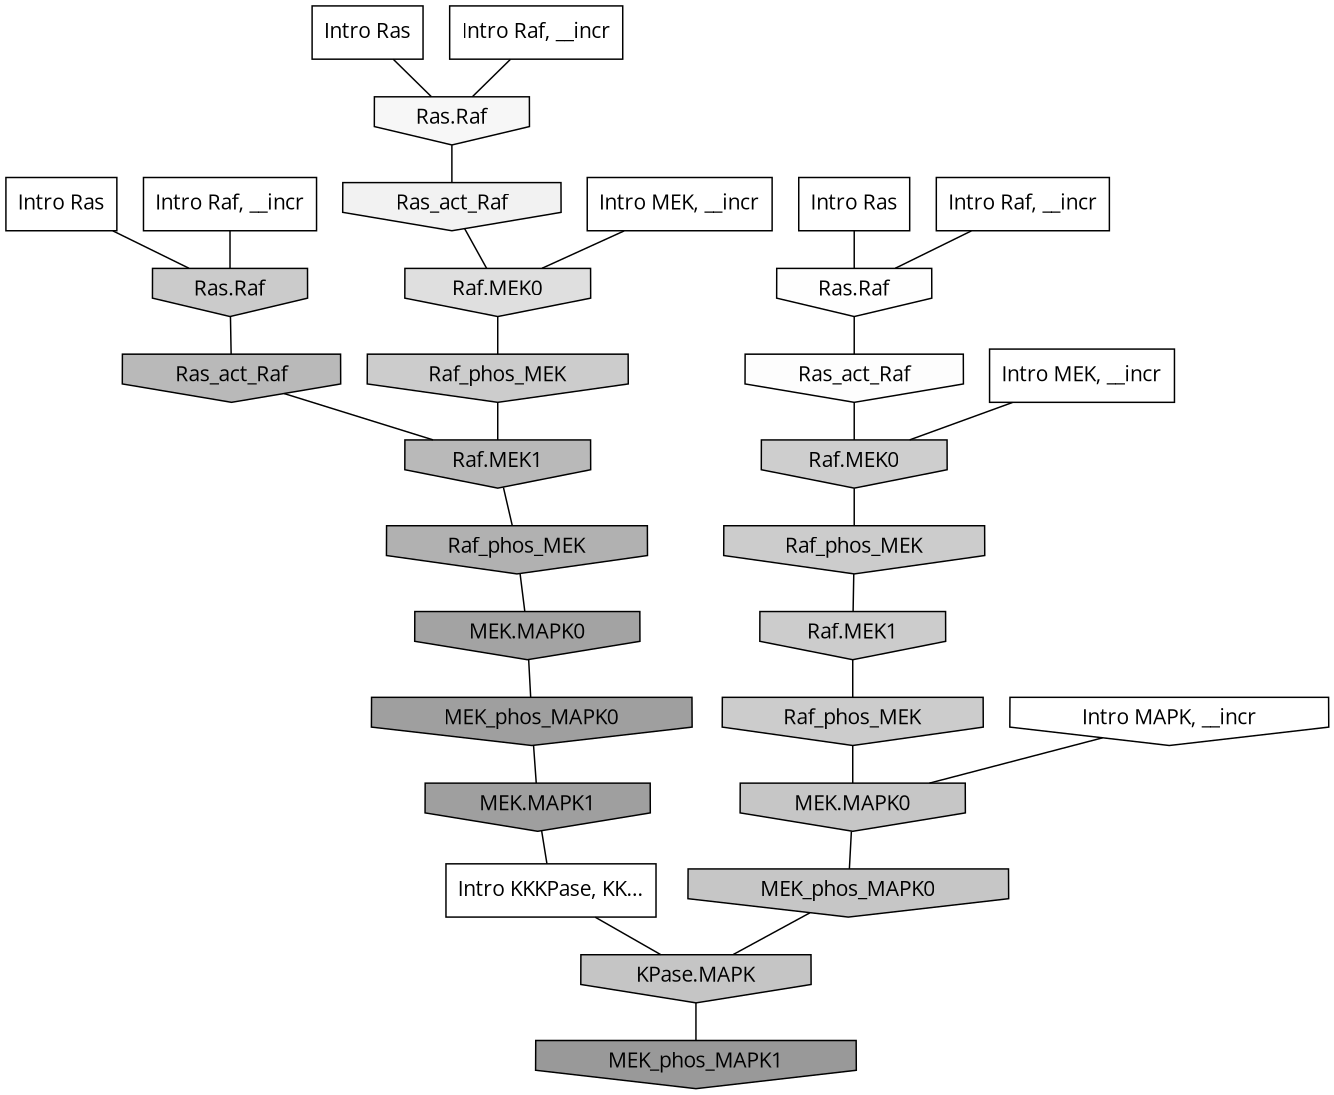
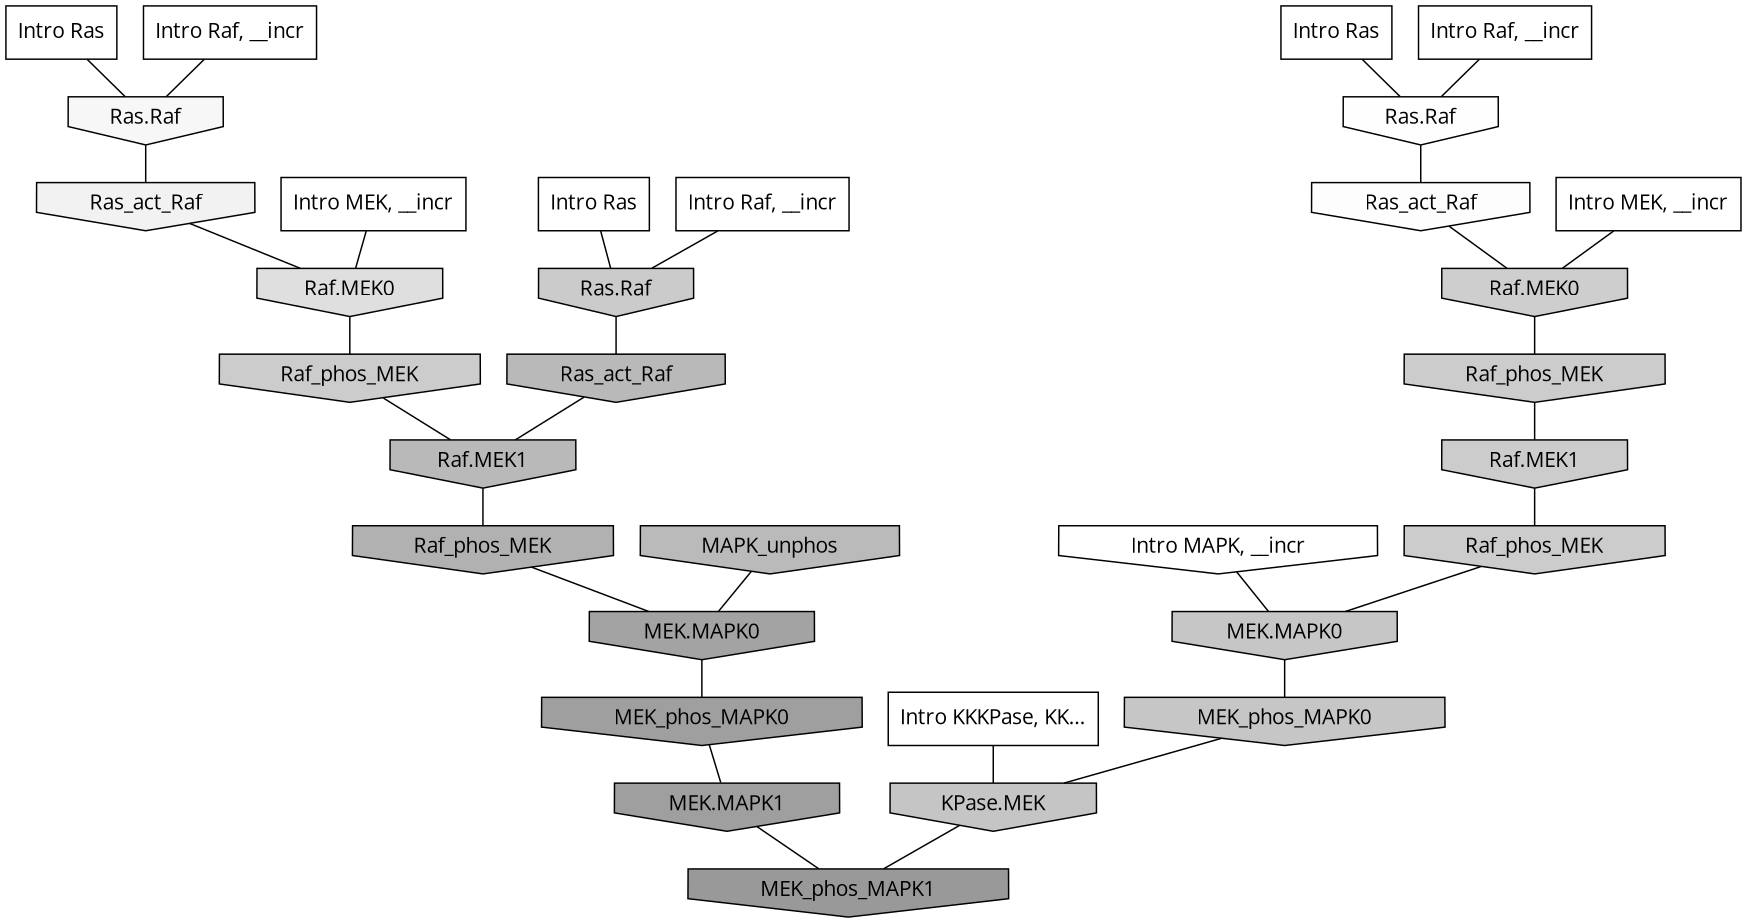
node "MAPK_unphos": added
edge "MEK.MAPK1" -- "Intro KKKPase, KK...": now "MEK.MAPK1" -- "MEK_phos_MAPK1"
node "KPase.MAPK": label "KPase.MAPK" -> "KPase.MEK"
